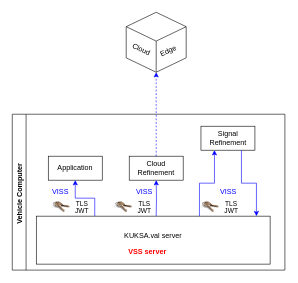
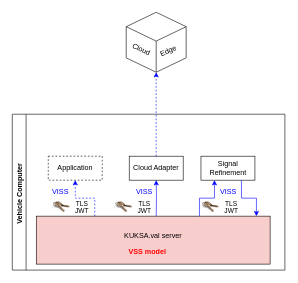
node "Signal Refinement": moved (228, 138) -> (228, 168)
node "Application": style solid -> dashed
node "Cloud Refinement": label "Cloud Refinement" -> "Cloud Adapter"
edge "KUKSA.val server" -> "Application": style solid -> dashed
node "KUKSA.val server": fillcolor #ffffff -> #f8cecc
node "VSS server": label "VSS server" -> "VSS model"
